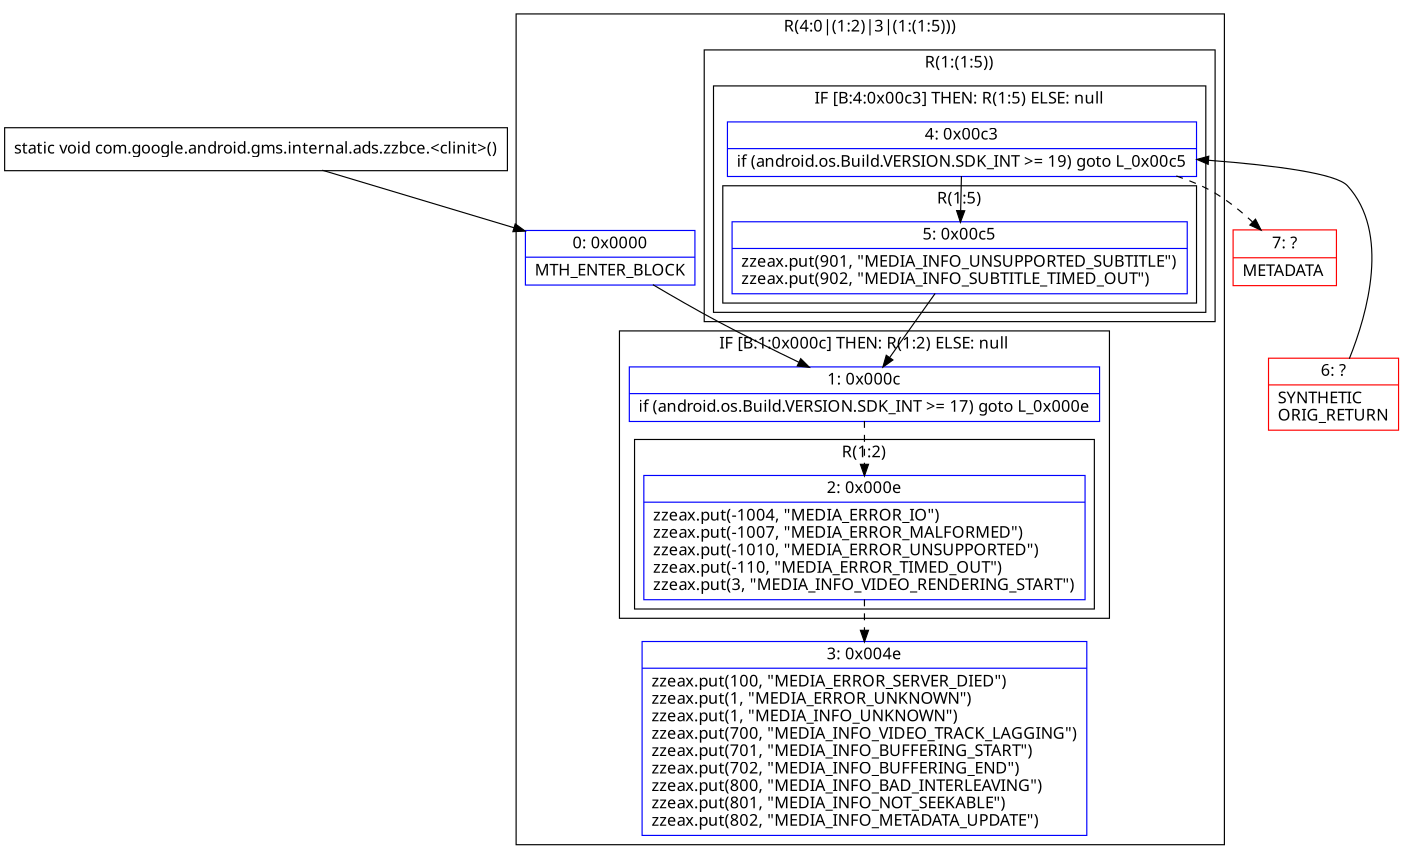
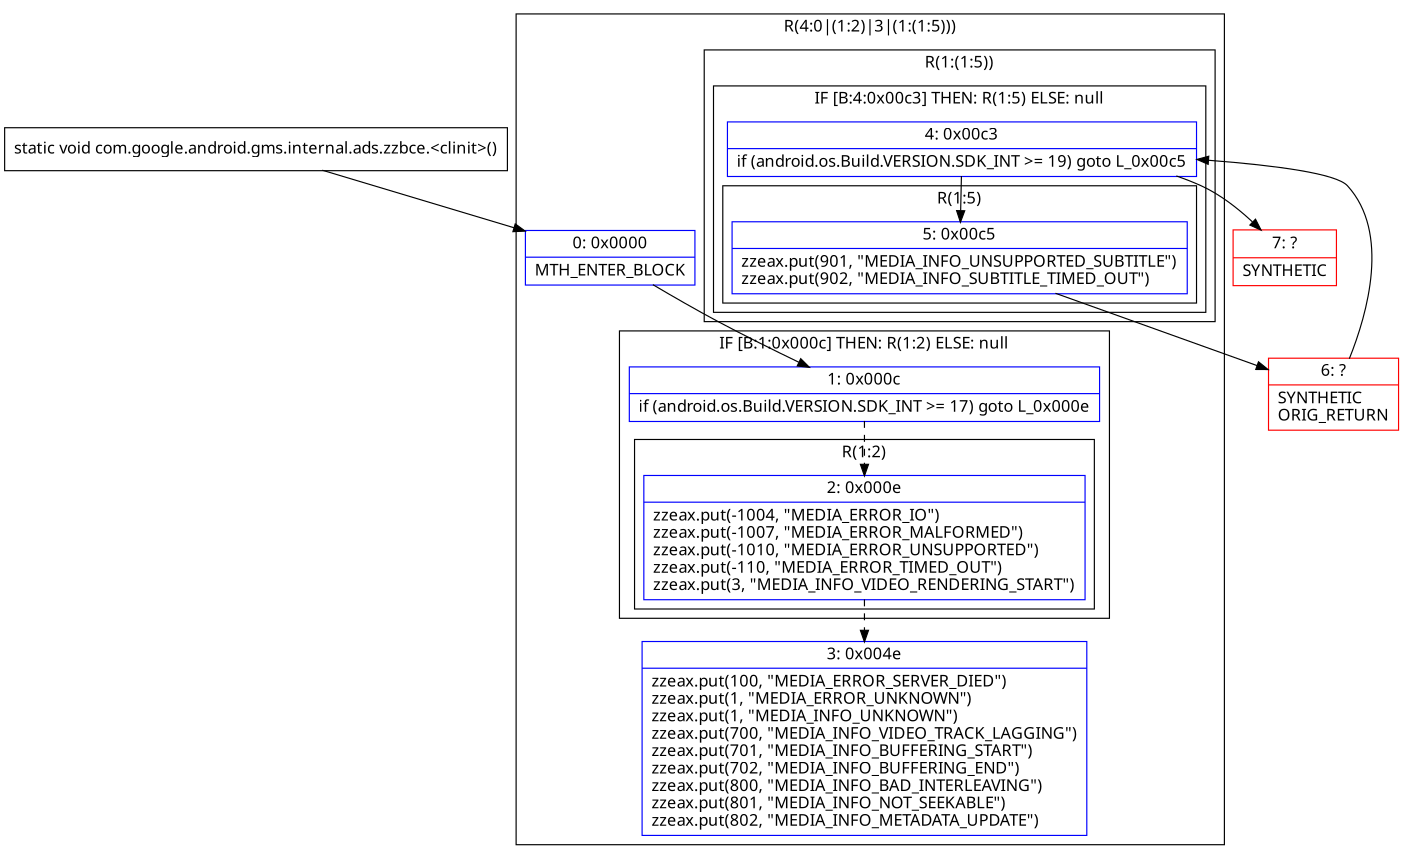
edge "4: 0x00c3" -> "7: ?": style dashed -> solid
node "7: ?": text "METADATA" -> "SYNTHETIC"
edge "5: 0x00c5" -> "1: 0x000c": now "5: 0x00c5" -> "6: ?"
